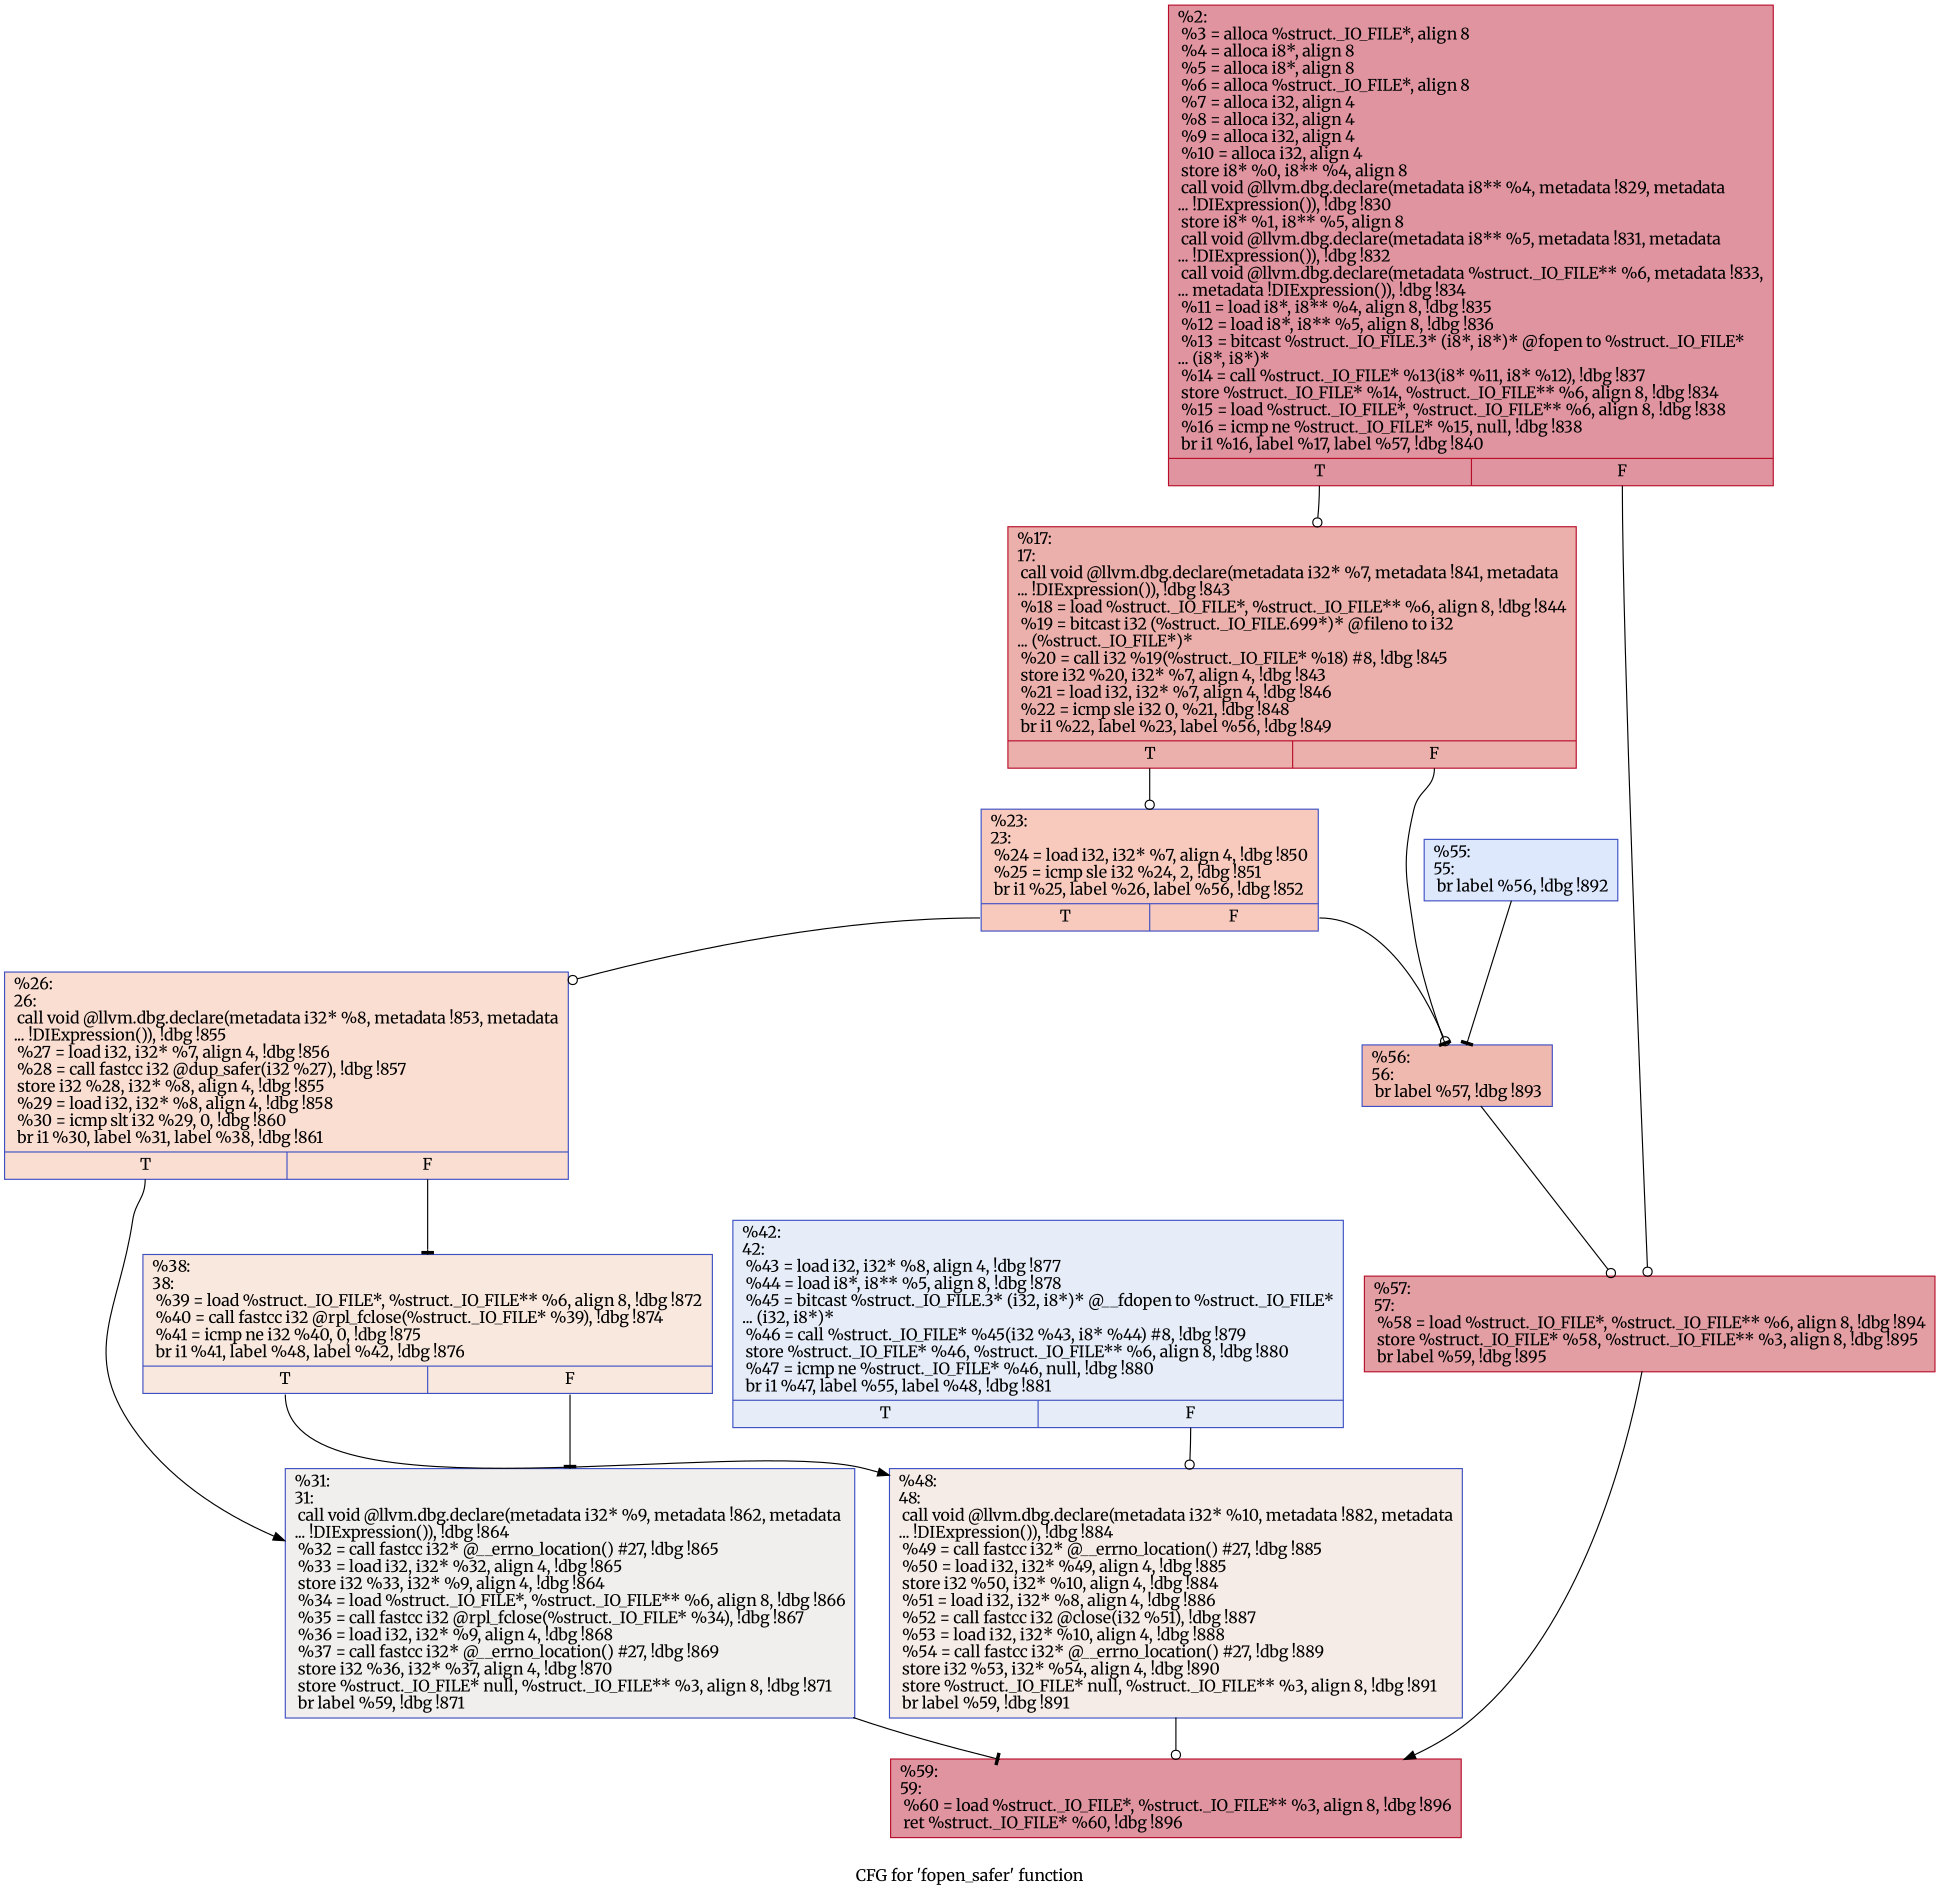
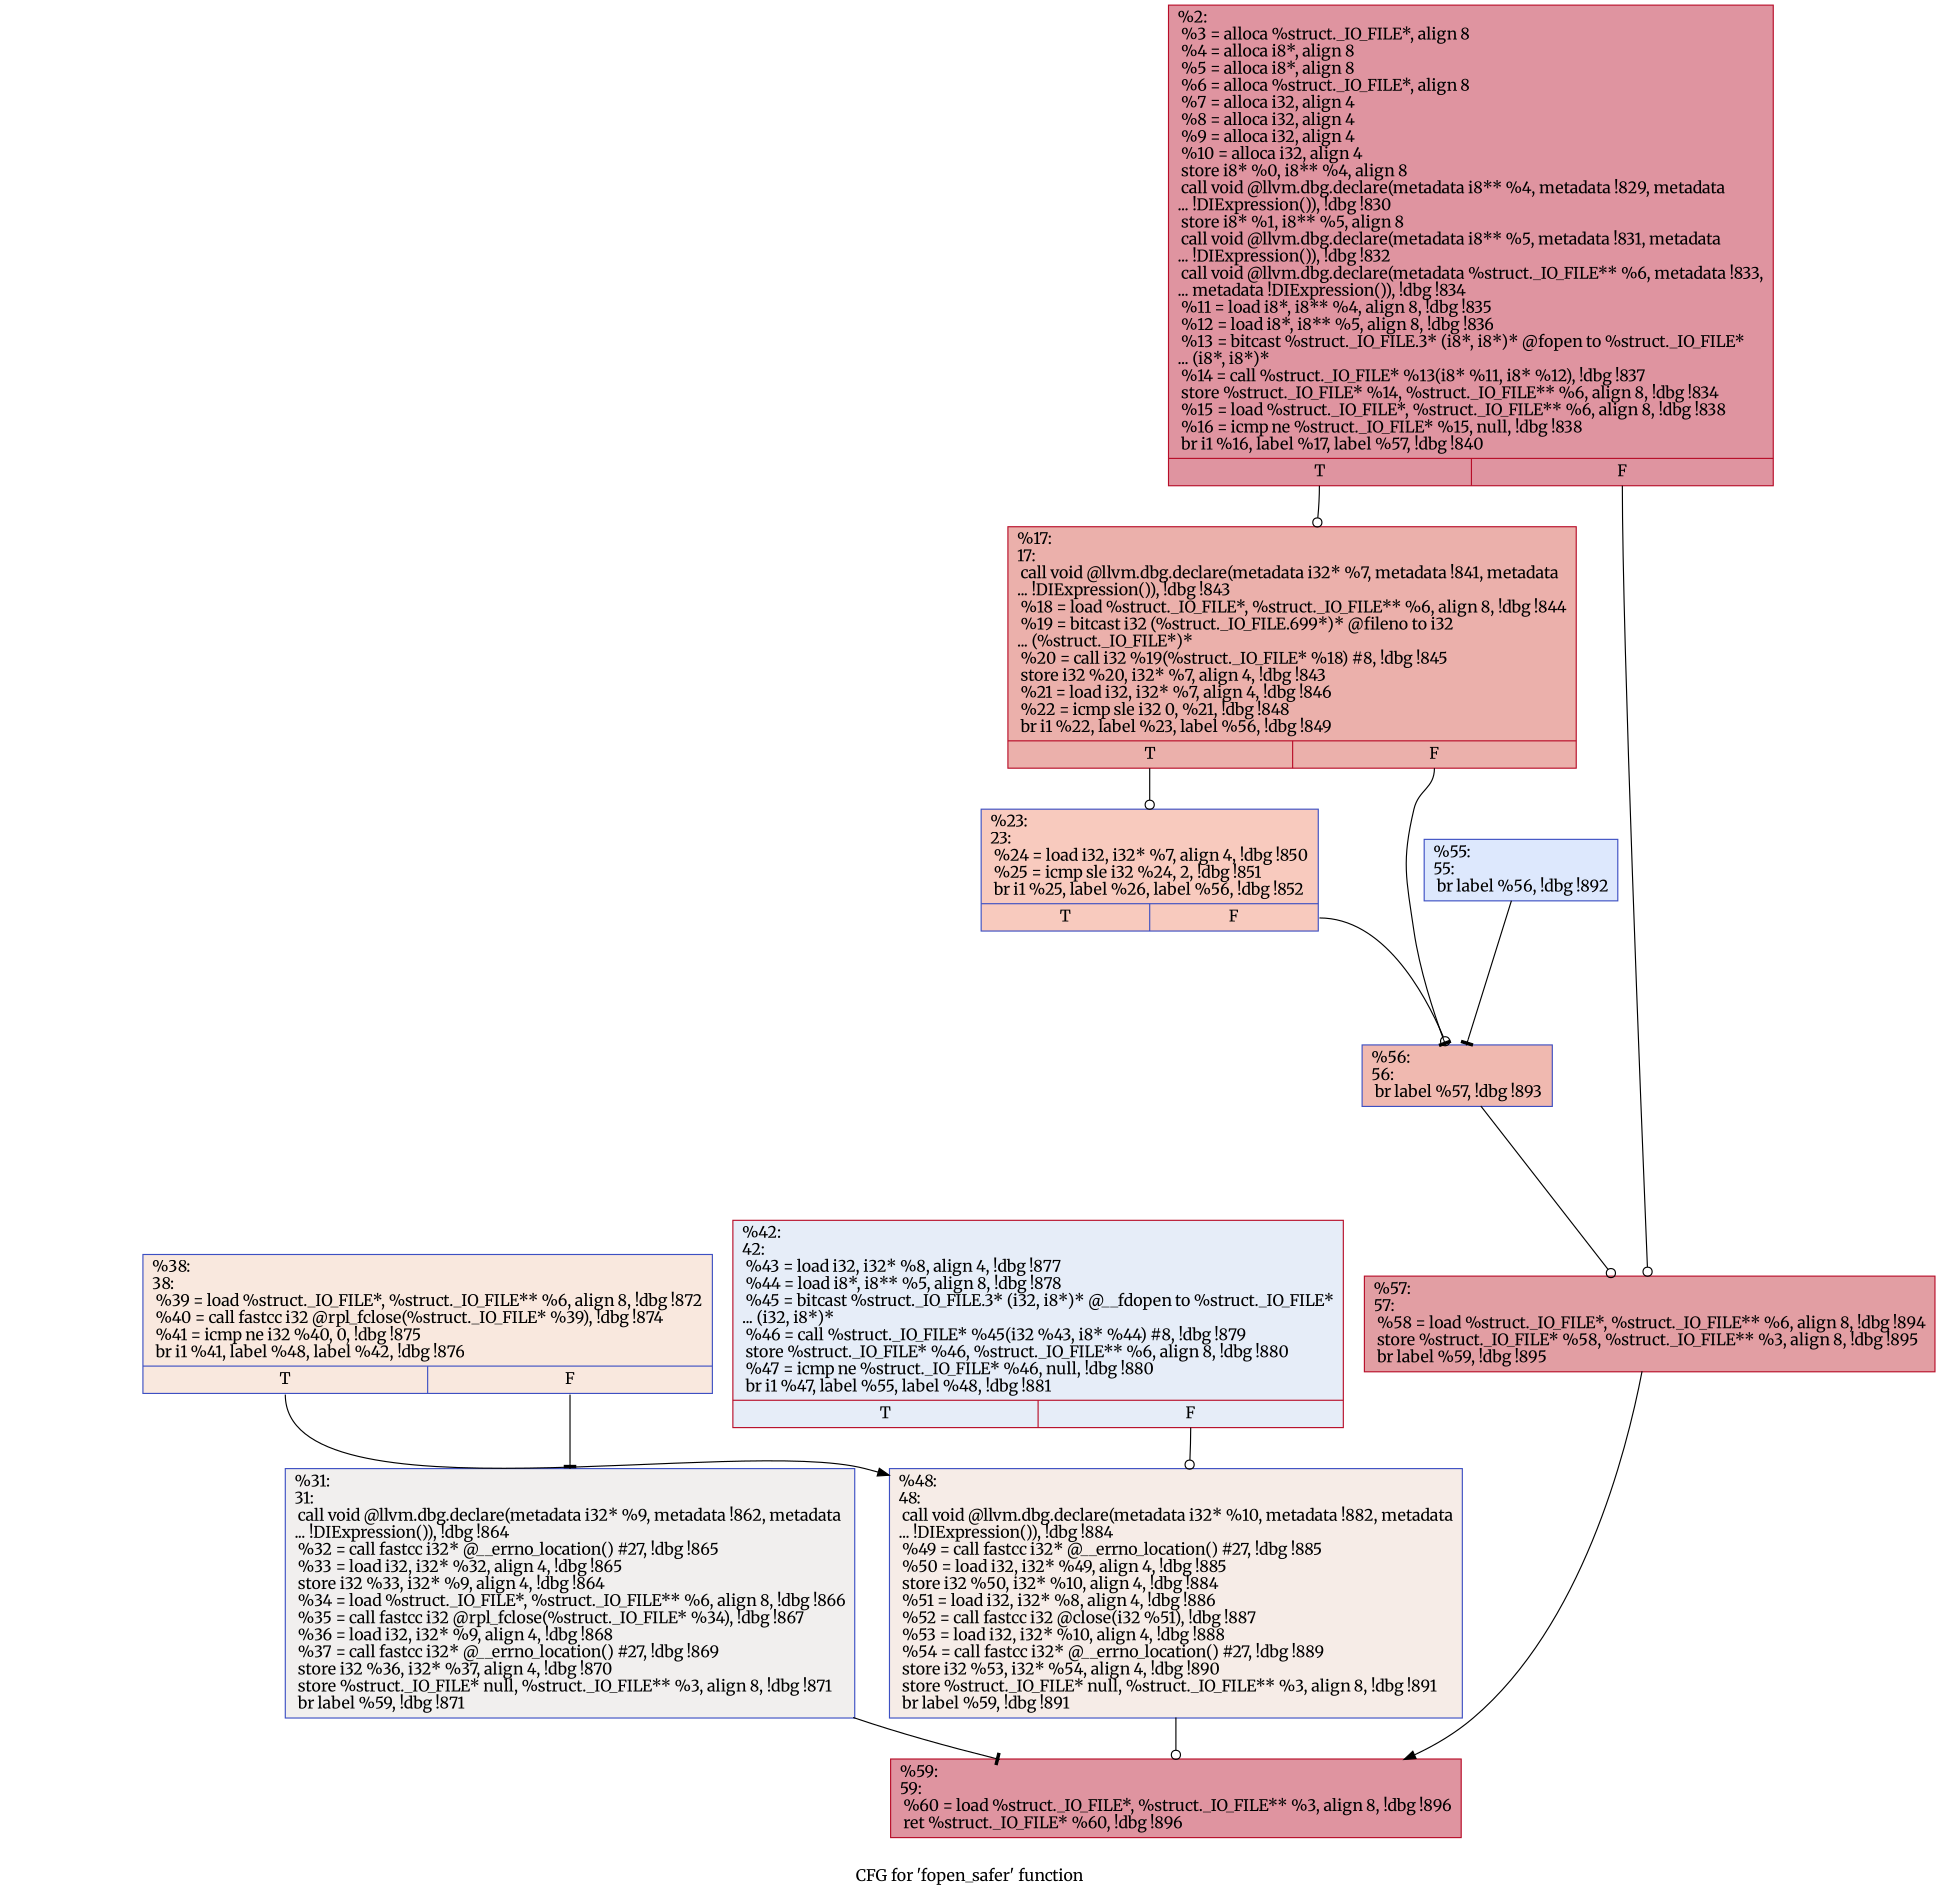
node "%26:": removed
node "%42:": color #3d50c3ff -> #b70d28ff
